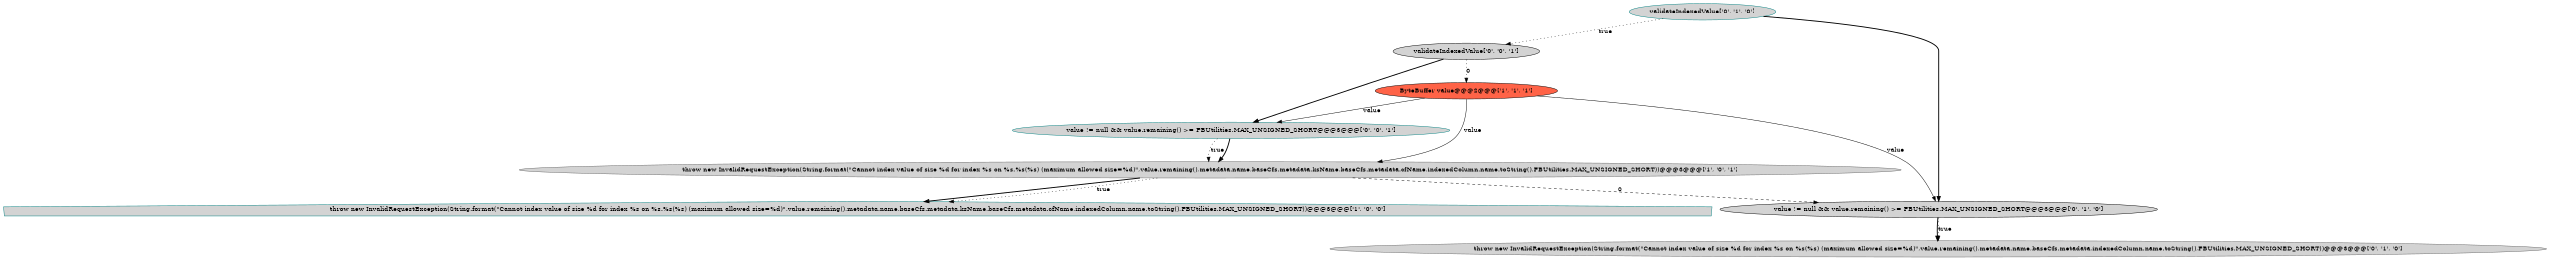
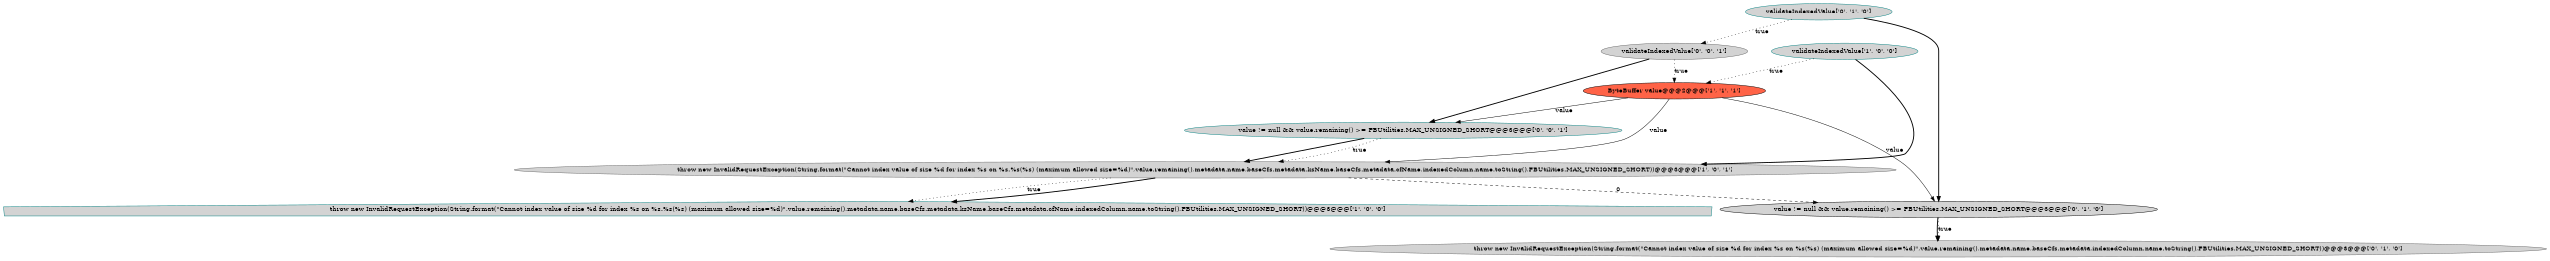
node "validateIndexedValue['0', '0', '1']": color black -> gray40
node "validateIndexedValue['1', '0', '0']": added
edge "validateIndexedValue['0', '0', '1']" -> "ByteBuffer value@@@2@@@['1', '1', '1']": label "0" -> "true"
